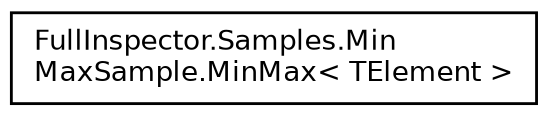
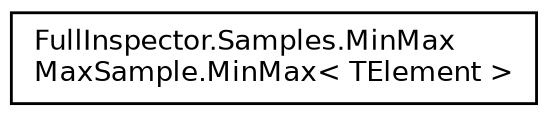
node "FullInspector.Samples.Min MaxSample.MinMax< TElement >": label "FullInspector.Samples.Min MaxSample.MinMax< TElement >" -> "FullInspector.Samples.MinMax MaxSample.MinMax< TElement >"
